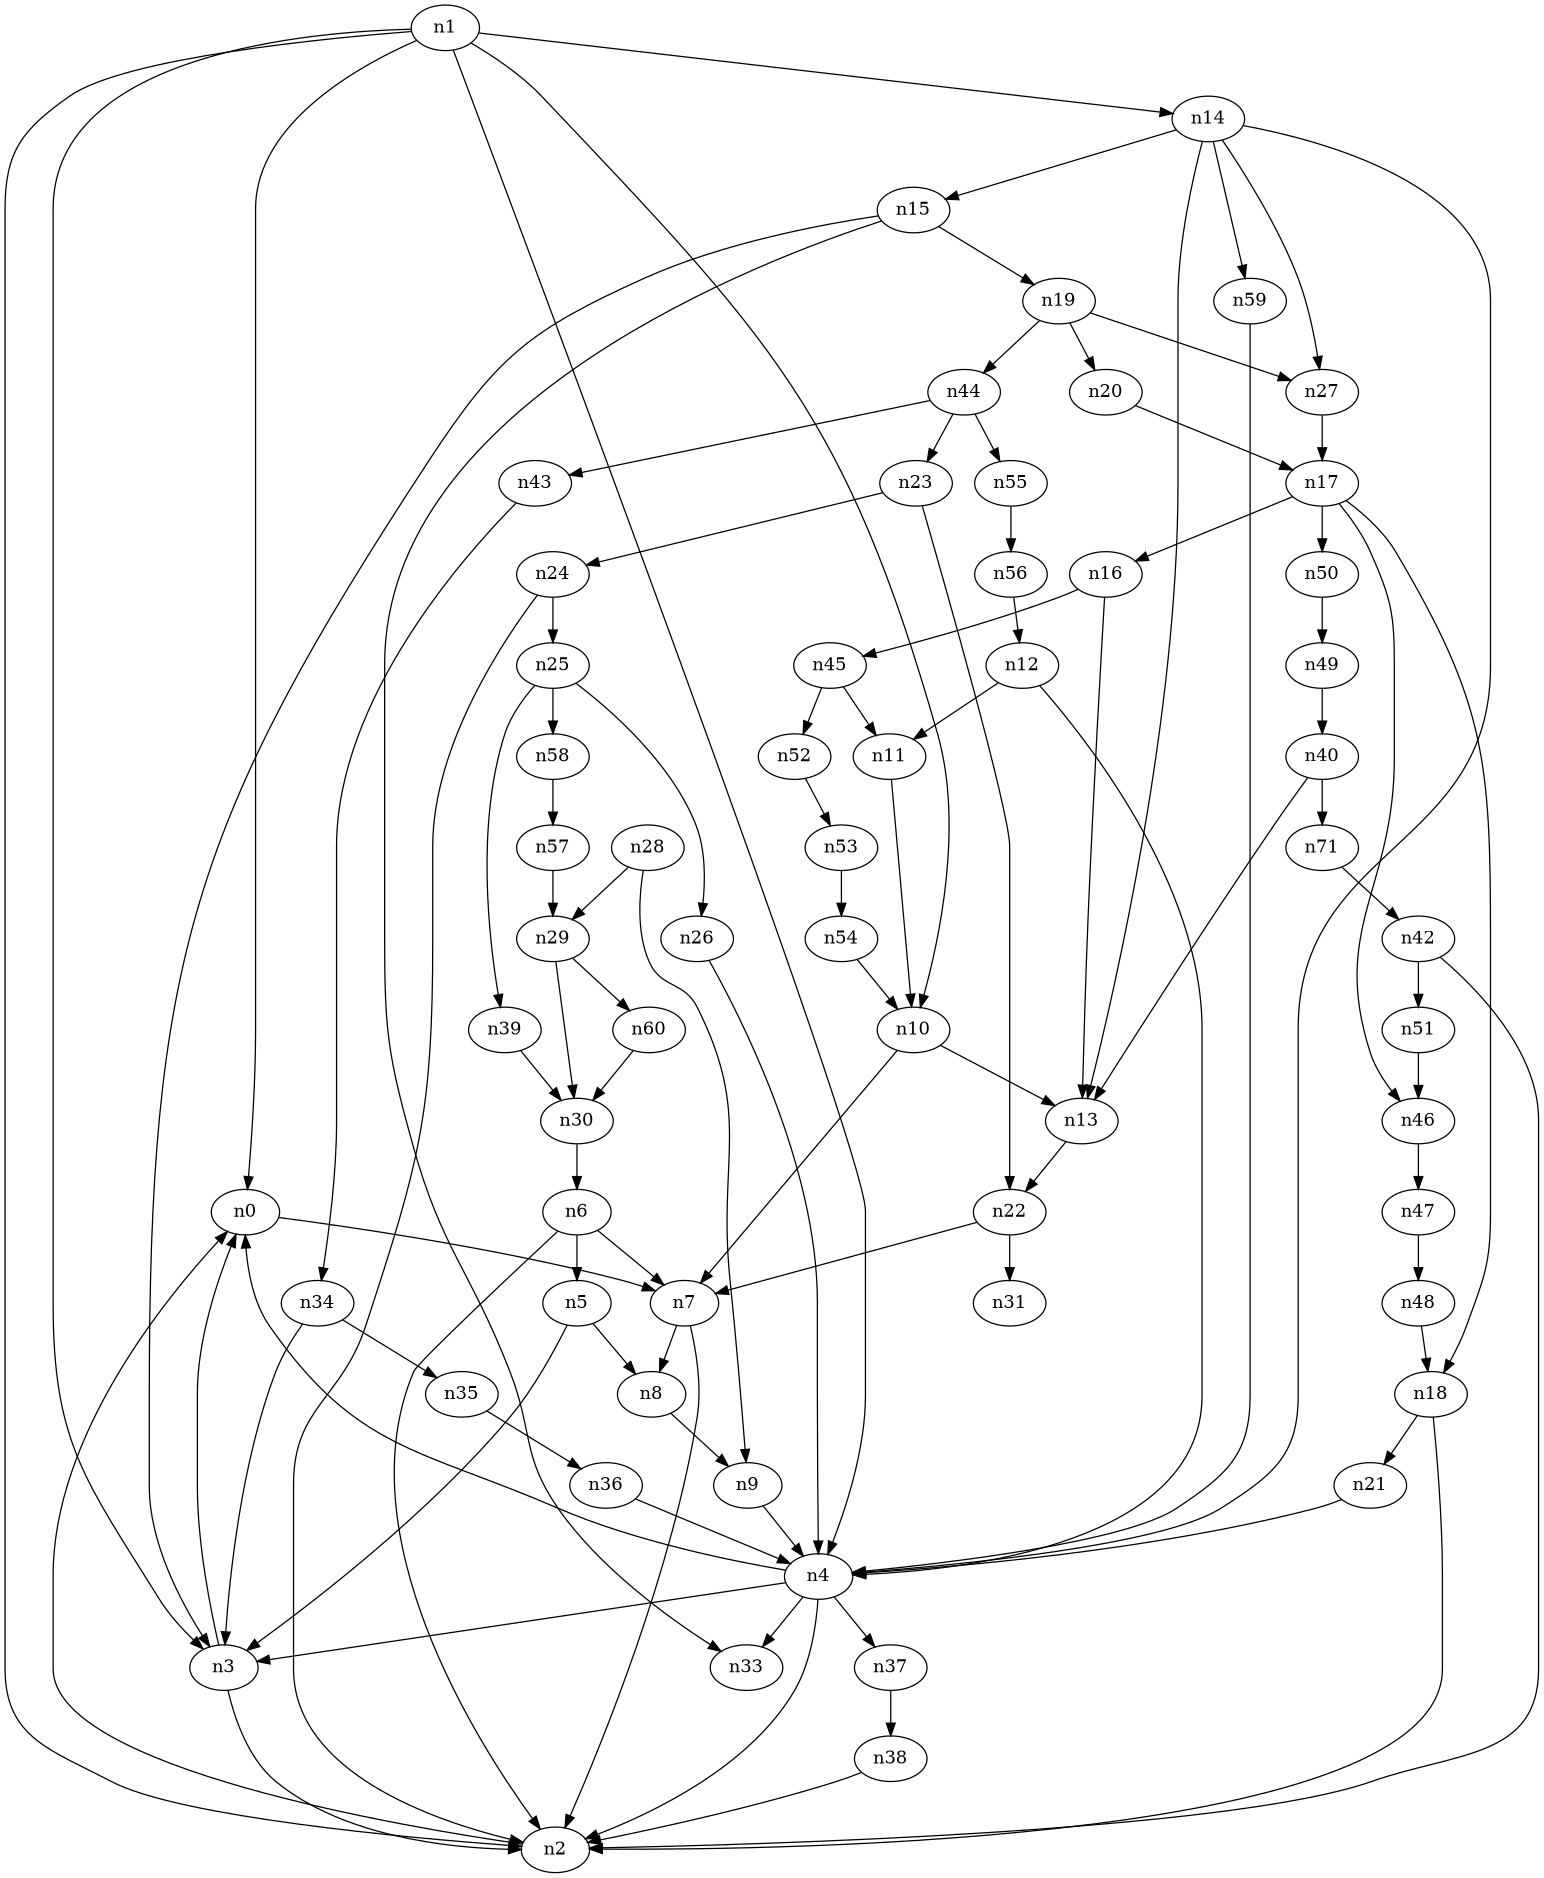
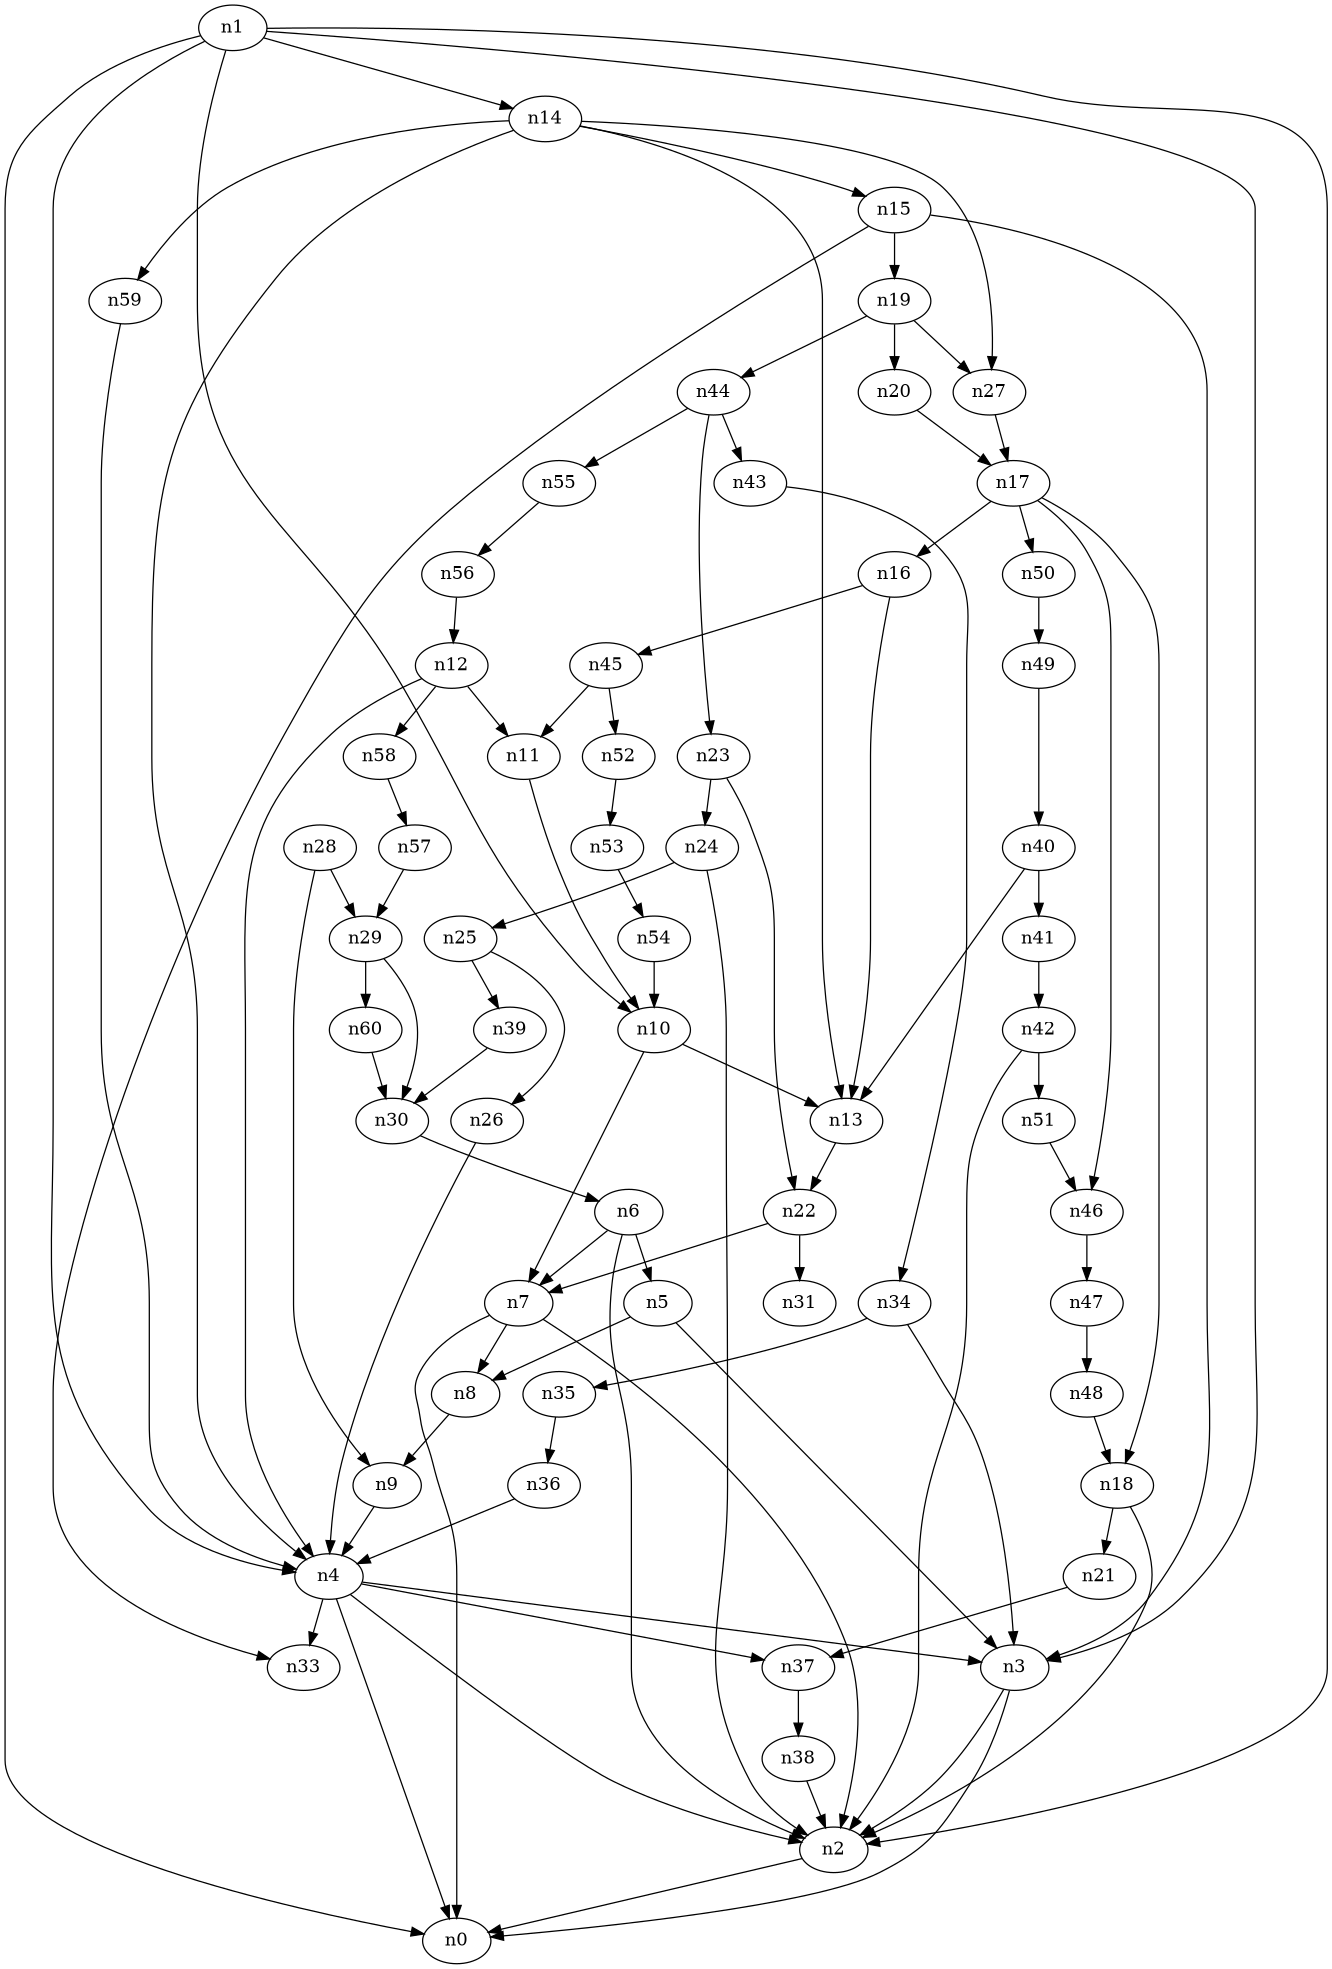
edge "n25" -> "n58": now "n12" -> "n58"
node "n71": label "n71" -> "n41"
edge "n0" -> "n7": reversed
edge "n21" -> "n4": now "n21" -> "n37"
